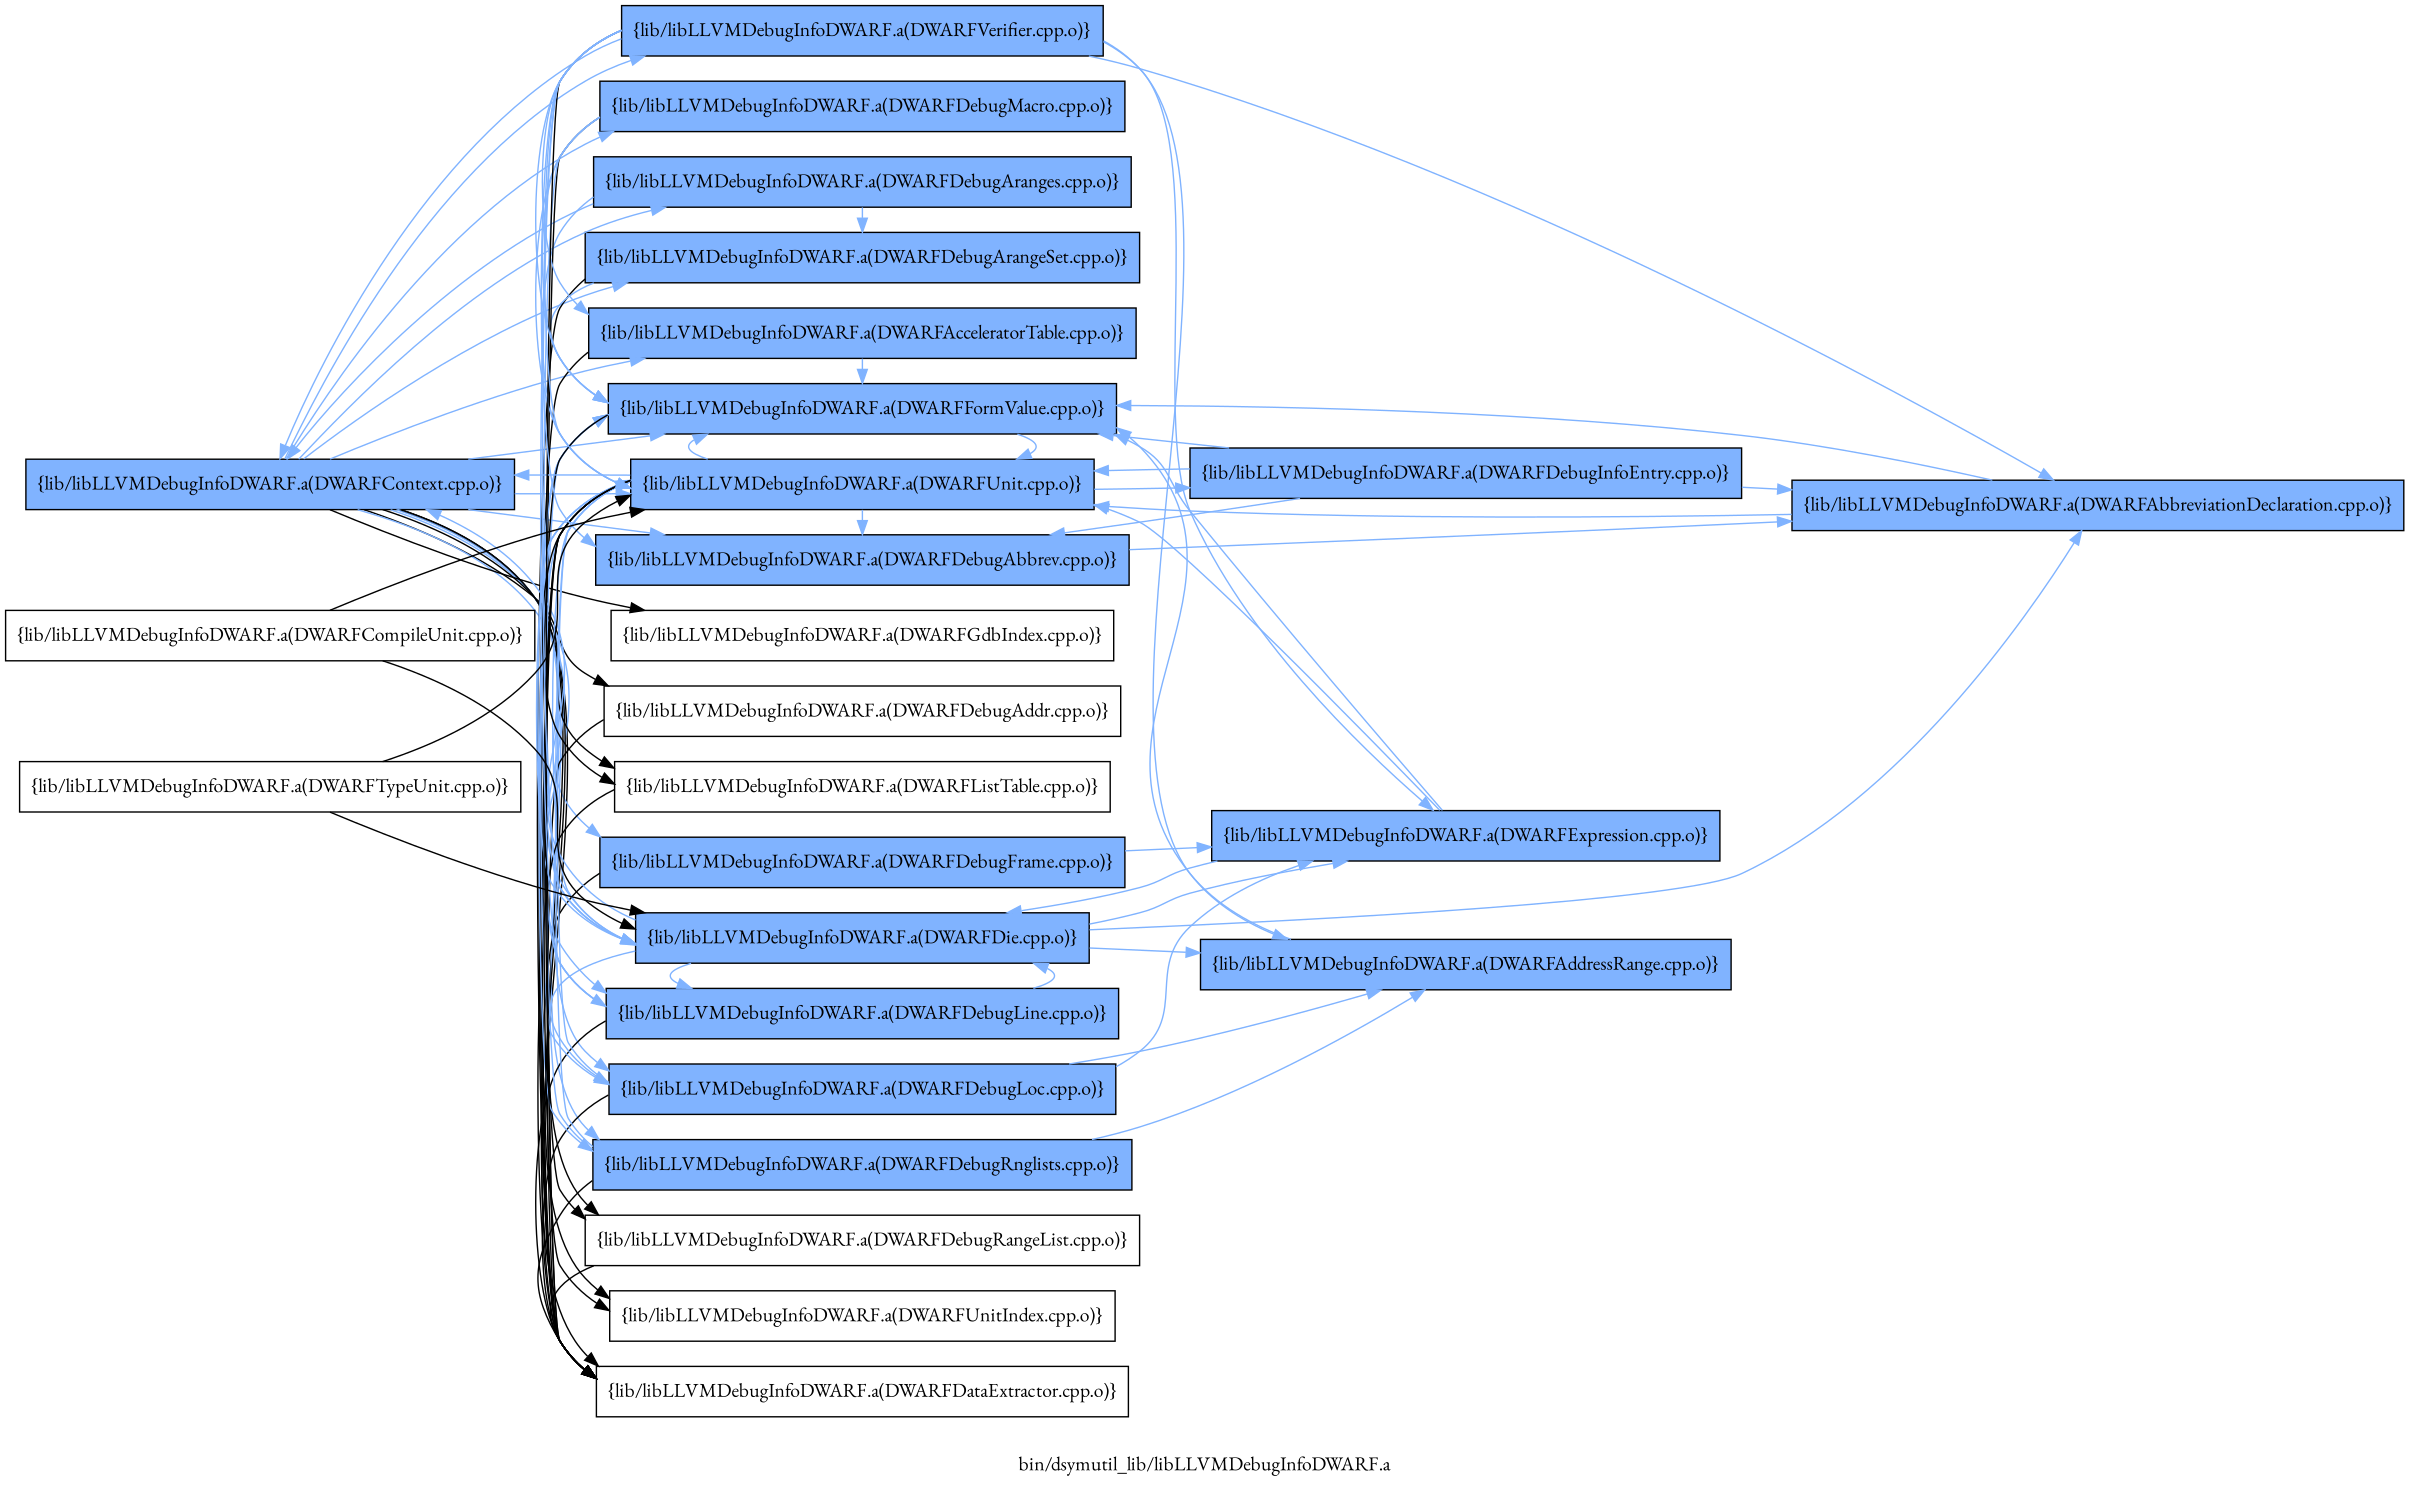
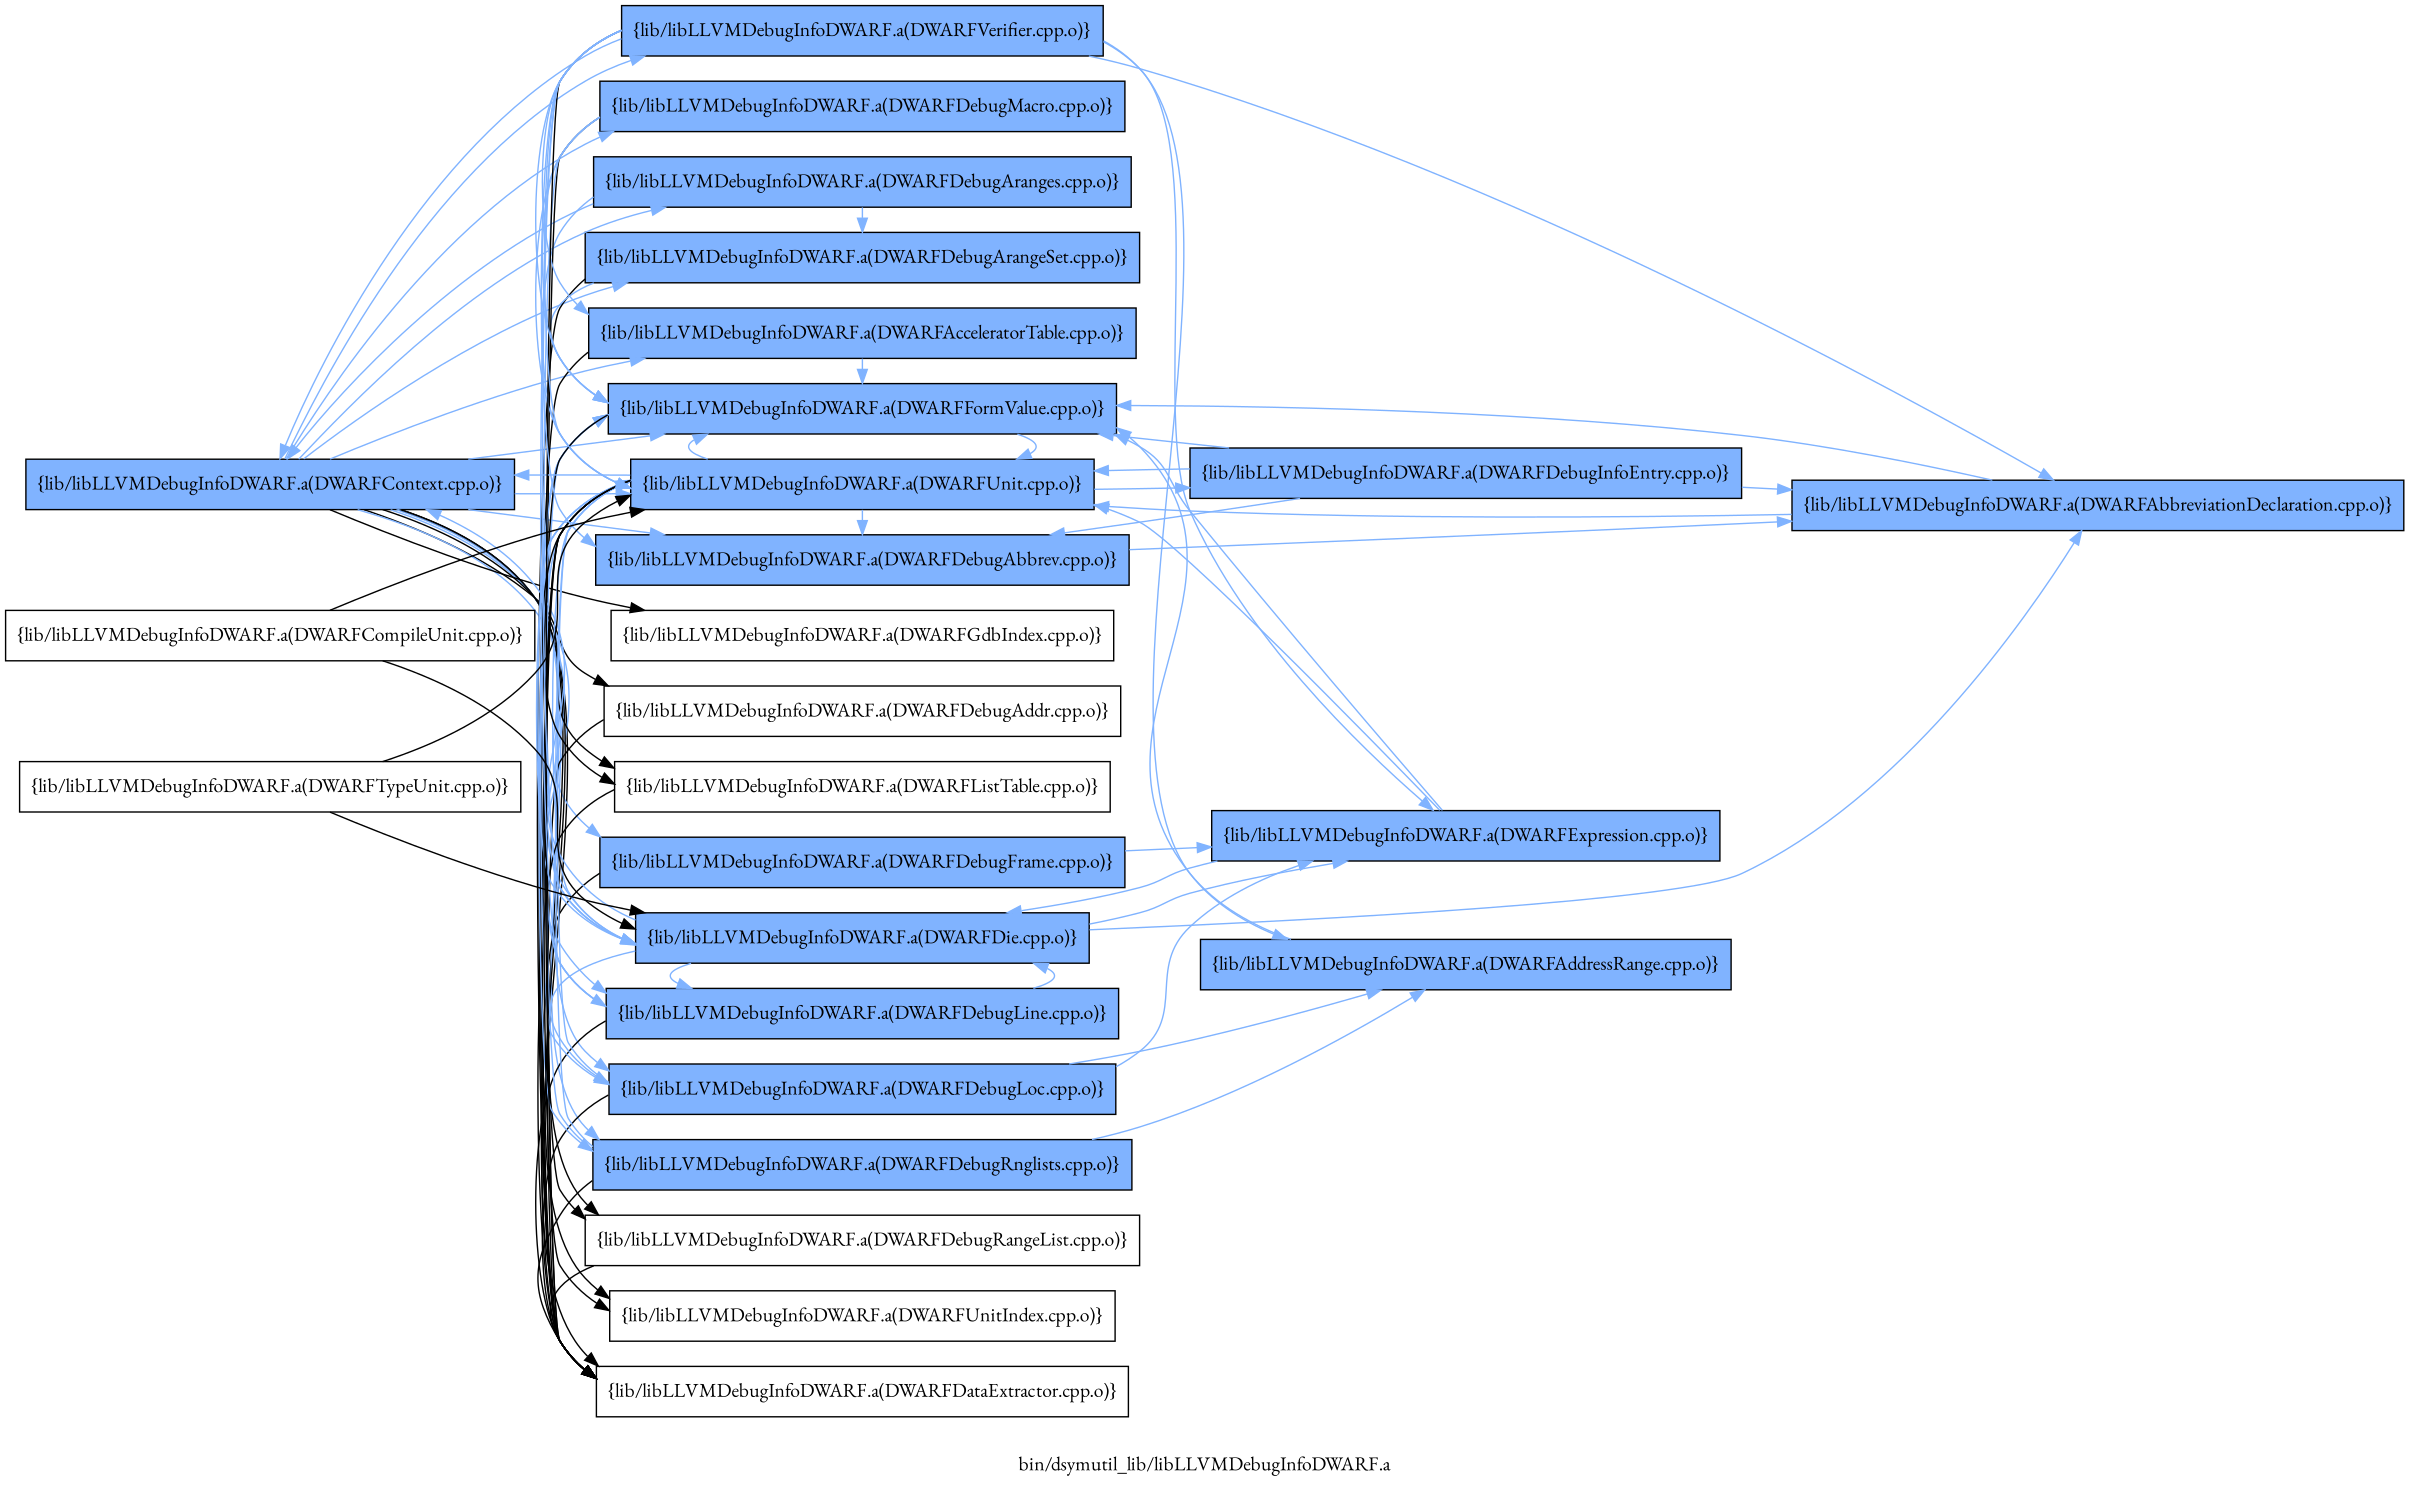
edge "{lib/libLLVMDebugInfoDWARF.a(DWARFDie.cpp.o)}" -> "{lib/libLLVMDebugInfoDWARF.a(DWARFAddressRange.cpp.o)}": removed
